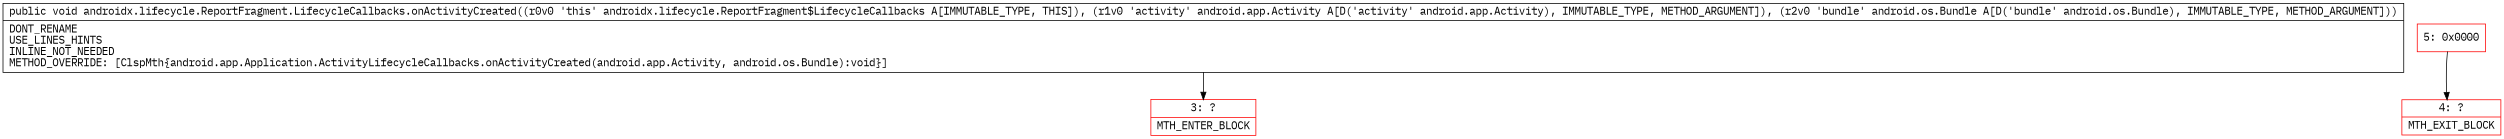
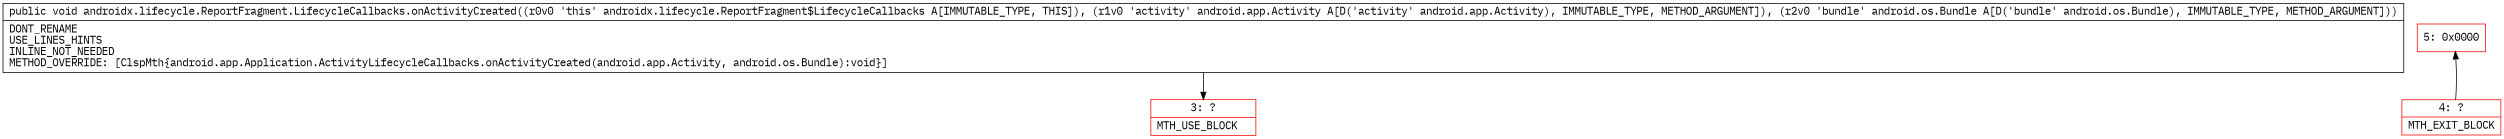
edge "5: 0x0000" -> "4: ?": reversed
node "3: ?": text "MTH_ENTER_BLOCK" -> "MTH_USE_BLOCK"
